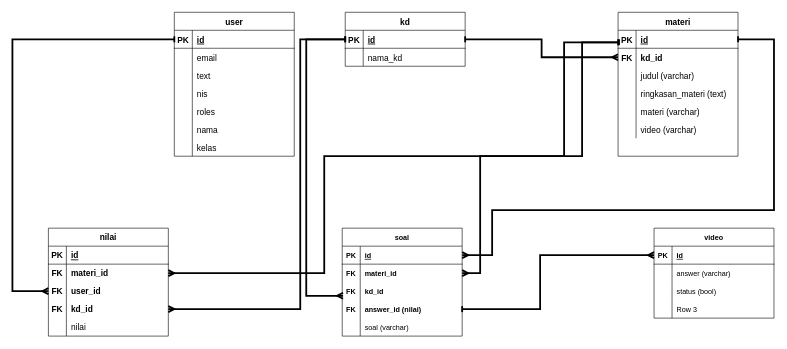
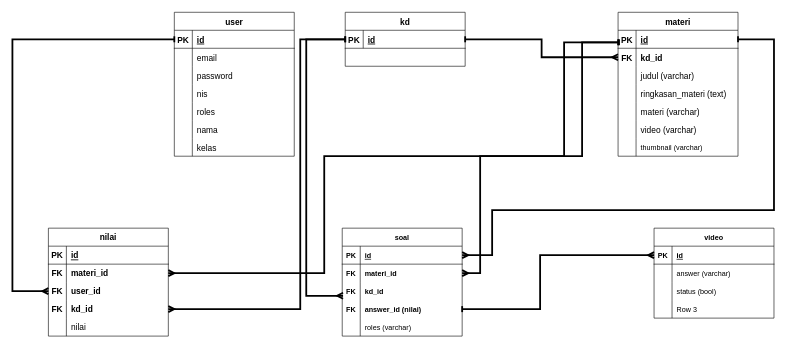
node "nama_kd": removed
node "text": label "text" -> "password"
node "thumbnail (varchar)": added
node "soal (varchar)": label "soal (varchar)" -> "roles (varchar)"
